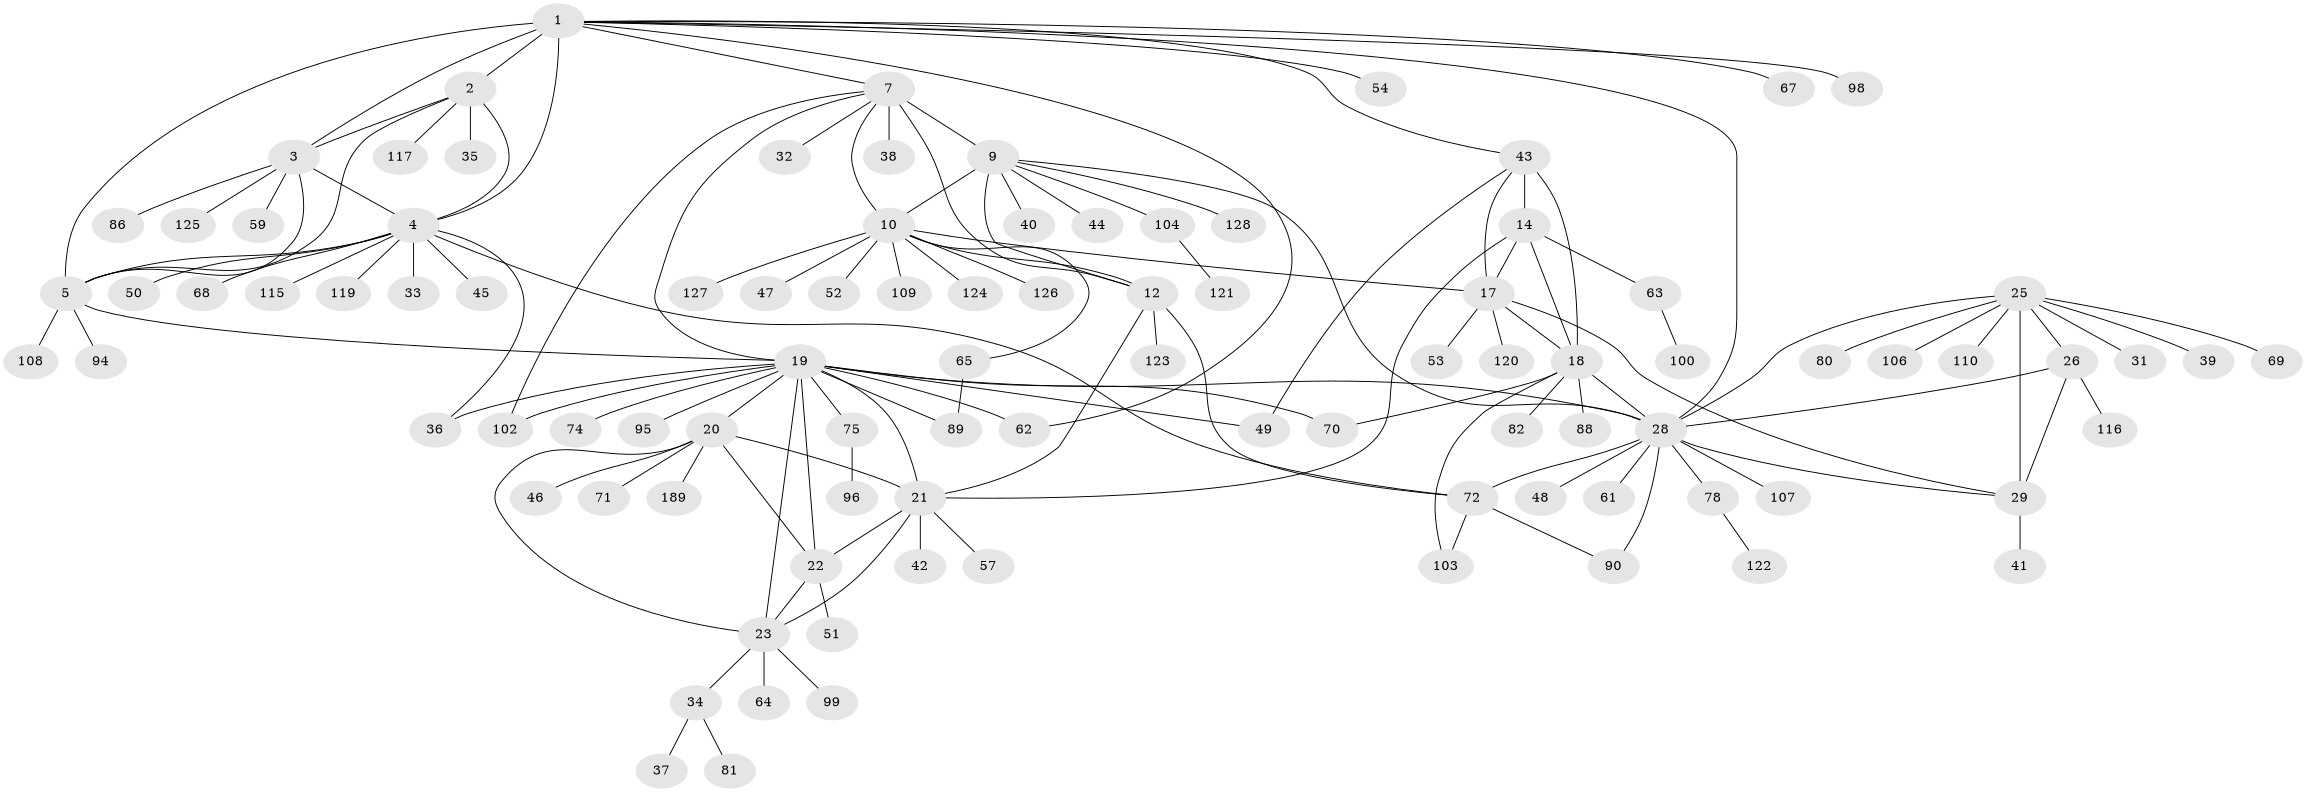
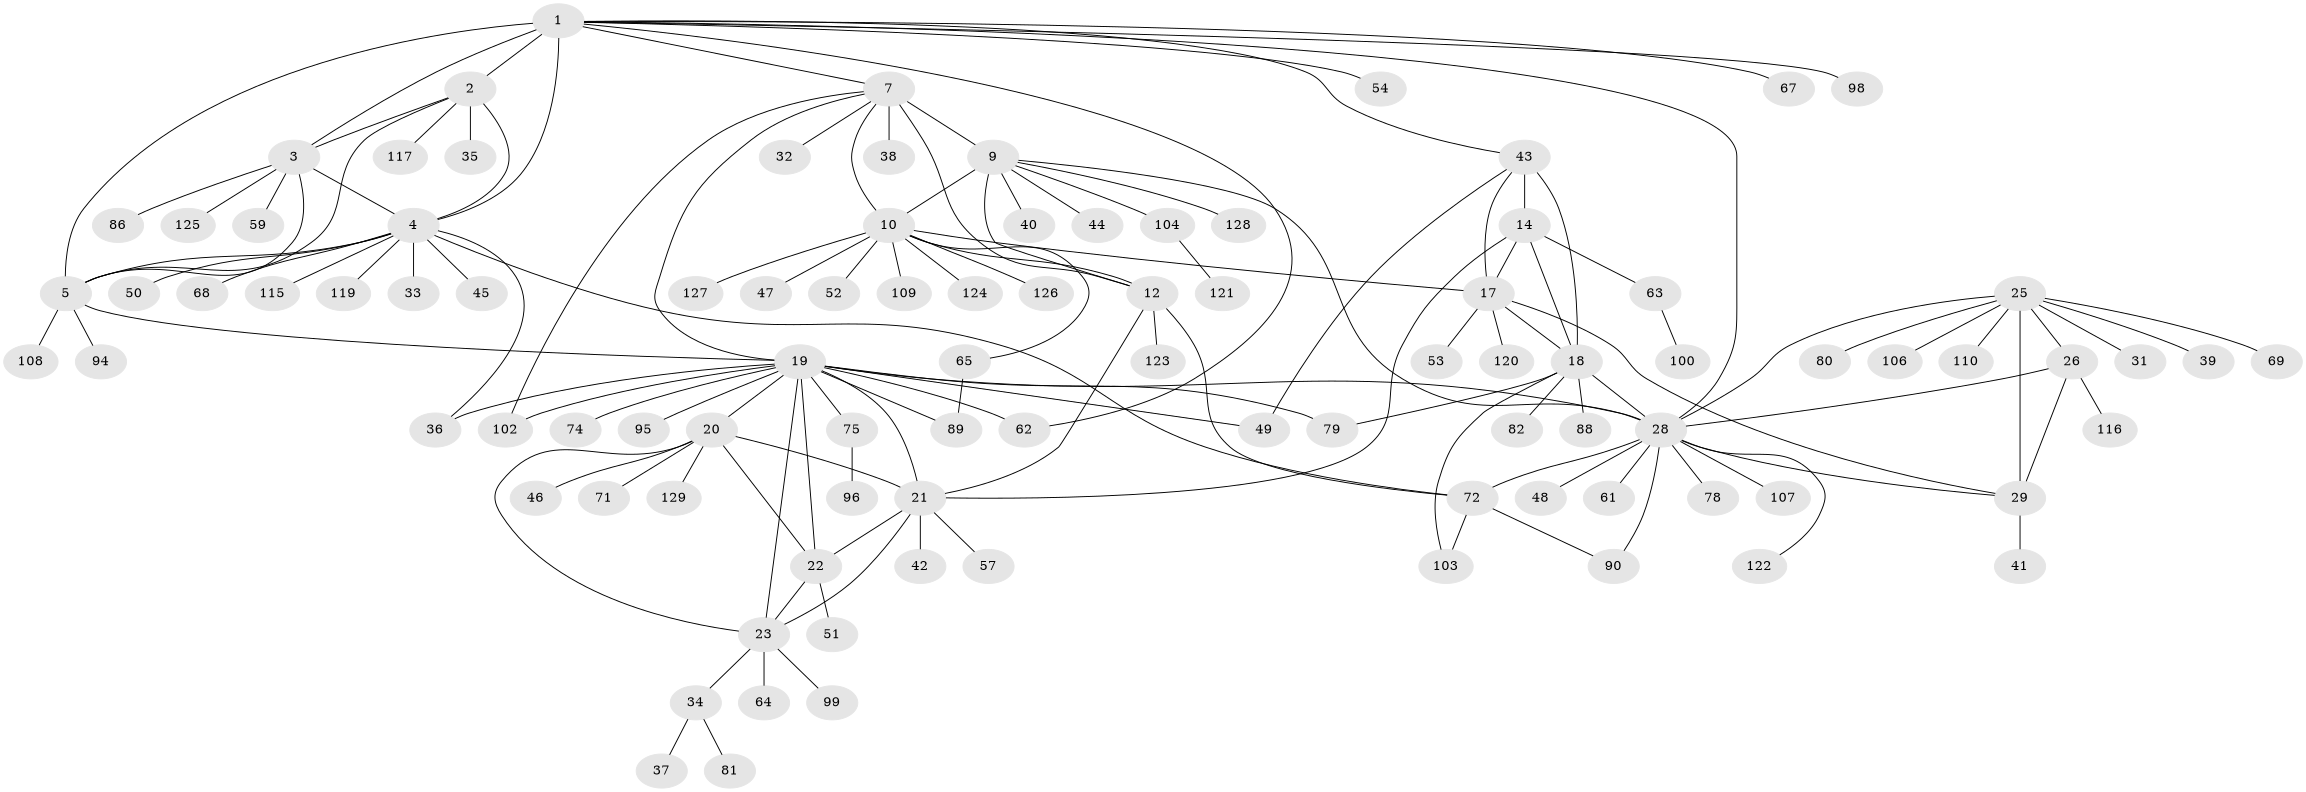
node "70": label "70" -> "79"
node "189": label "189" -> "129"
edge "78" -- "122": now "28" -- "122"
